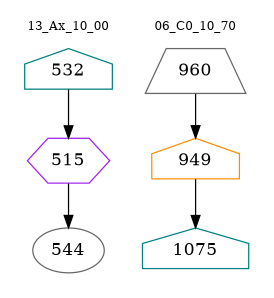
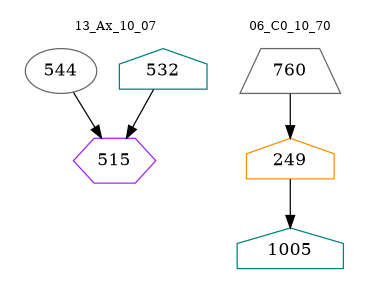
cluster "13_Ax_10_00": label "13_Ax_10_00" -> "13_Ax_10_07"
node "960": label "960" -> "760"
node "949": label "949" -> "249"
edge "515" -> "544": reversed
node "1075": label "1075" -> "1005"
